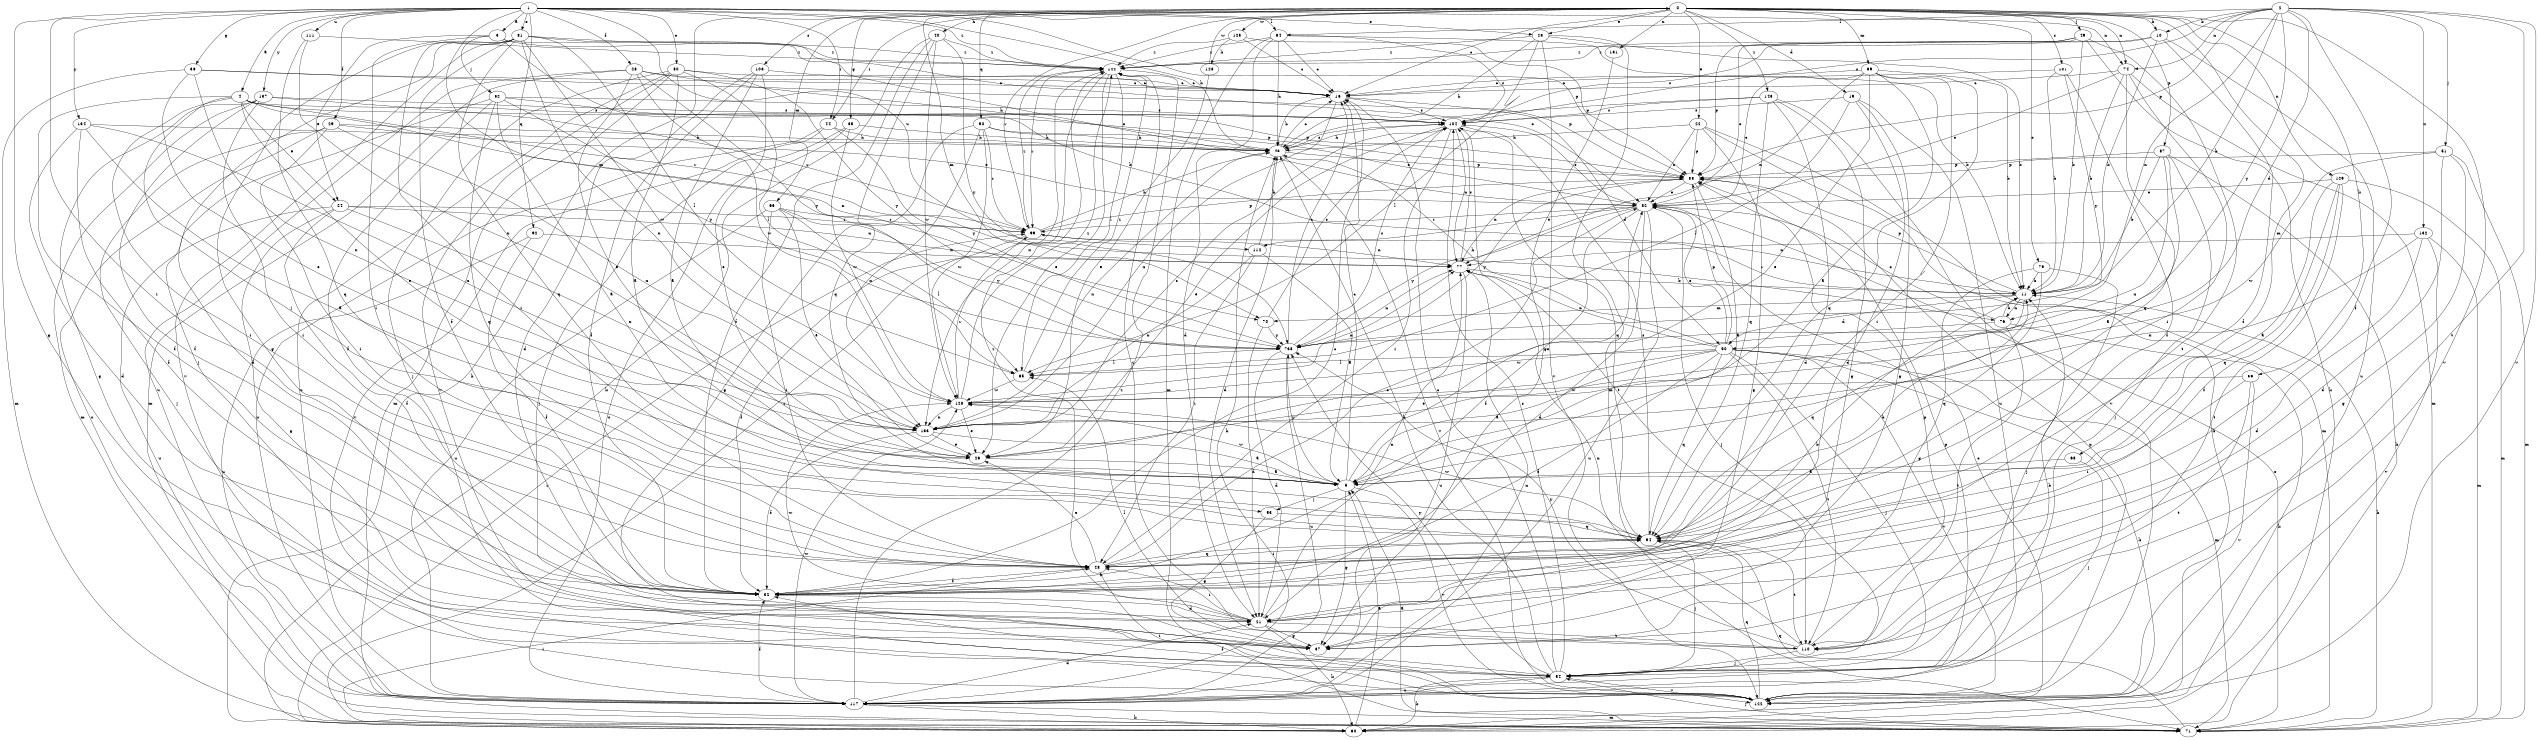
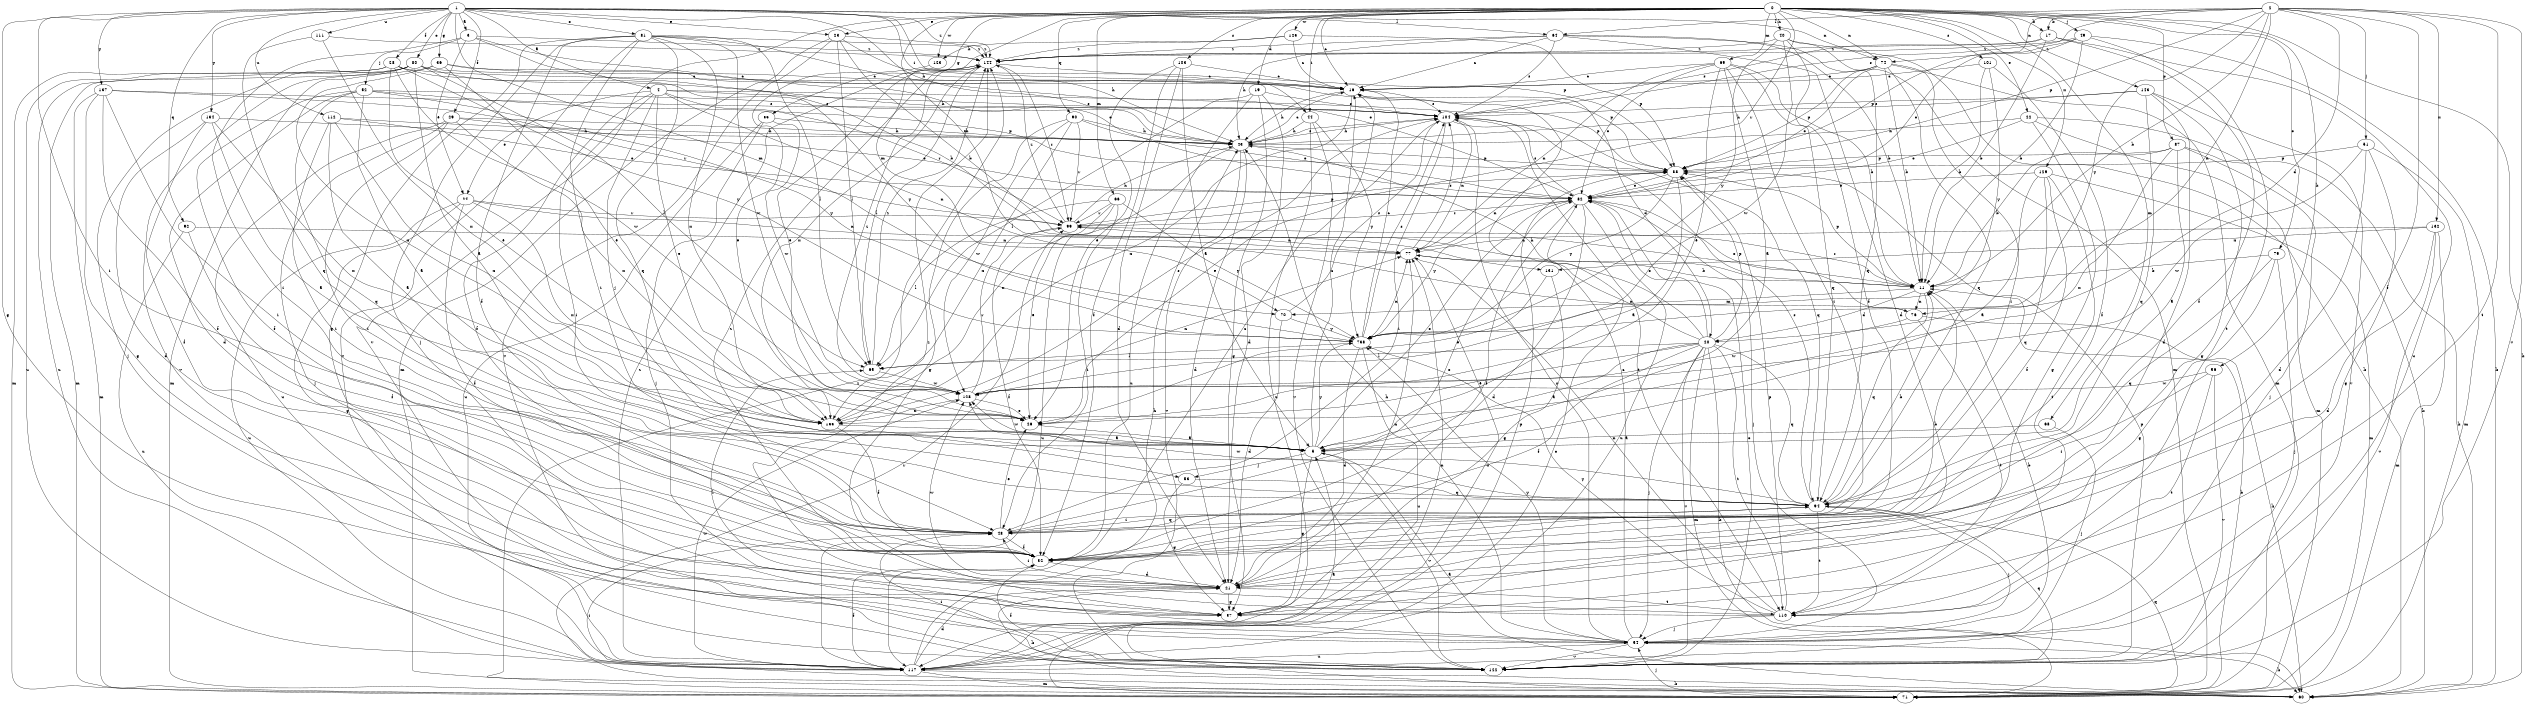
edge "123" -> "0": reversed
node "10": label "10" -> "17"
edge "22" -> "88": now "74" -> "88"
edge "82" -> "112": reversed
edge "76" -> "11": removed, label "b"
node "50": label "50" -> "20"
edge "132" -> "133": now "132" -> "131"
edge "133" -> "26": now "131" -> "26"
edge "71" -> "94": reversed
